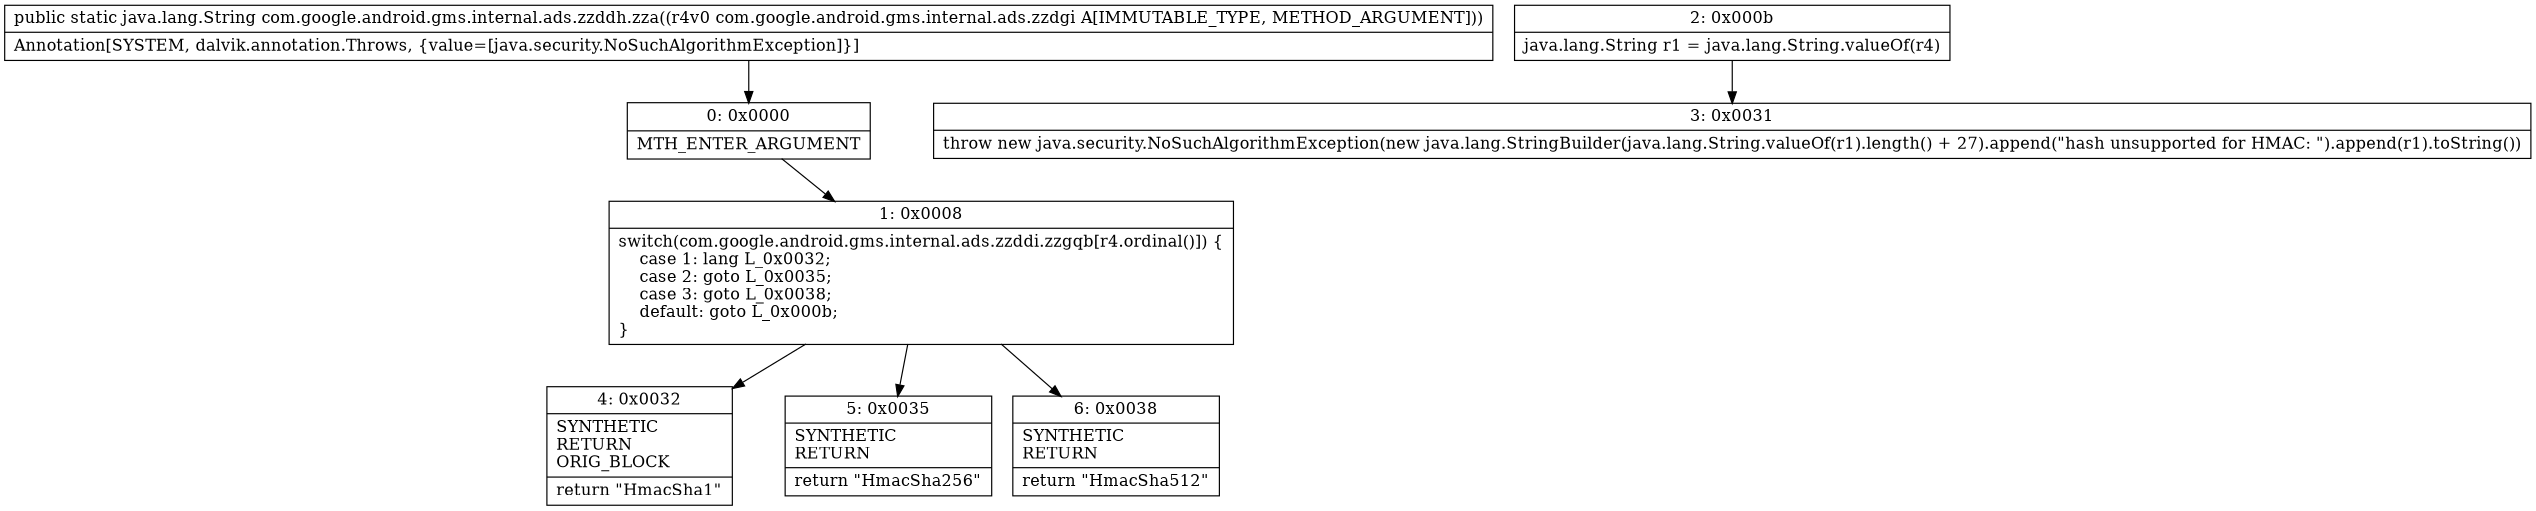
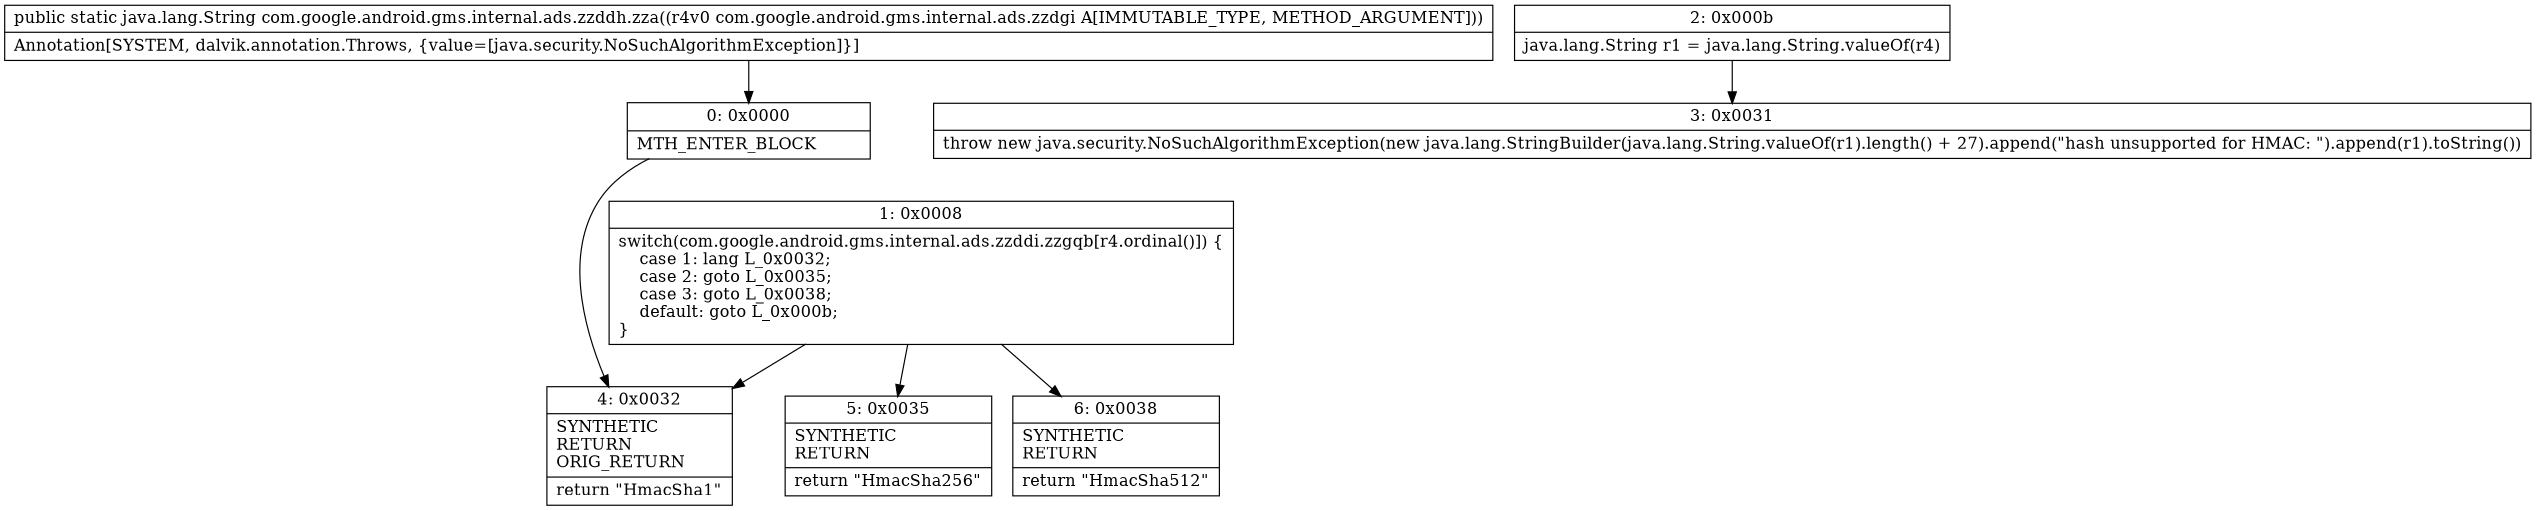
node "0: 0x0000": text "MTH_ENTER_ARGUMENT" -> "MTH_ENTER_BLOCK"
edge "0: 0x0000" -> "1: 0x0008": now "0: 0x0000" -> "4: 0x0032"
node "4: 0x0032": text "ORIG_BLOCK" -> "ORIG_RETURN"
